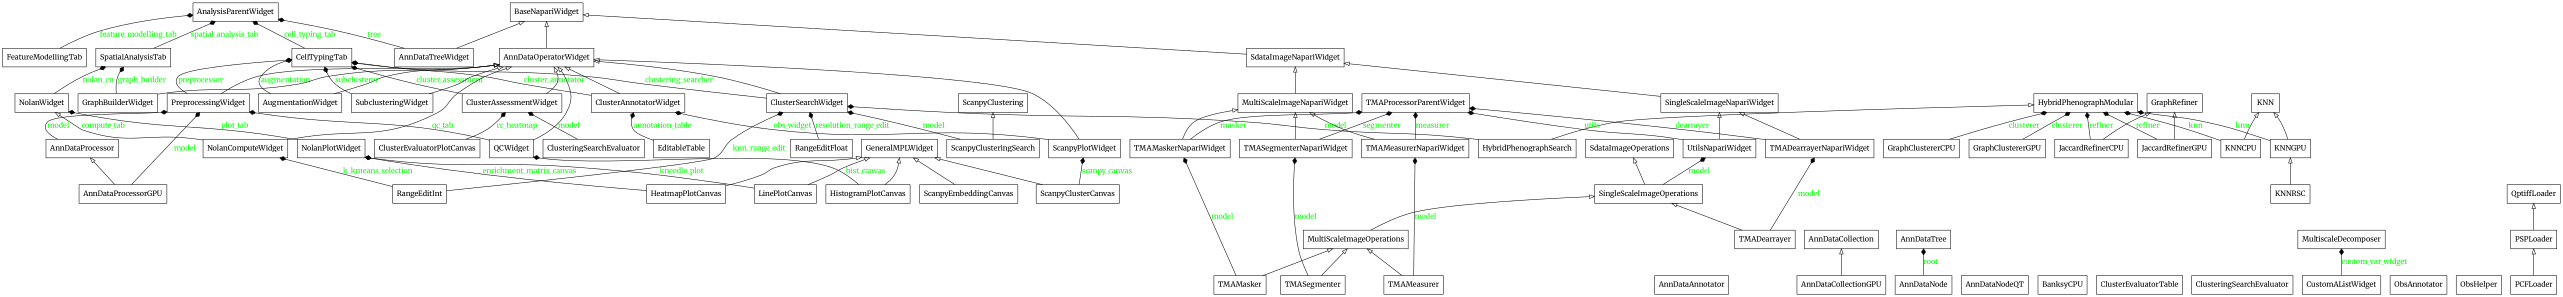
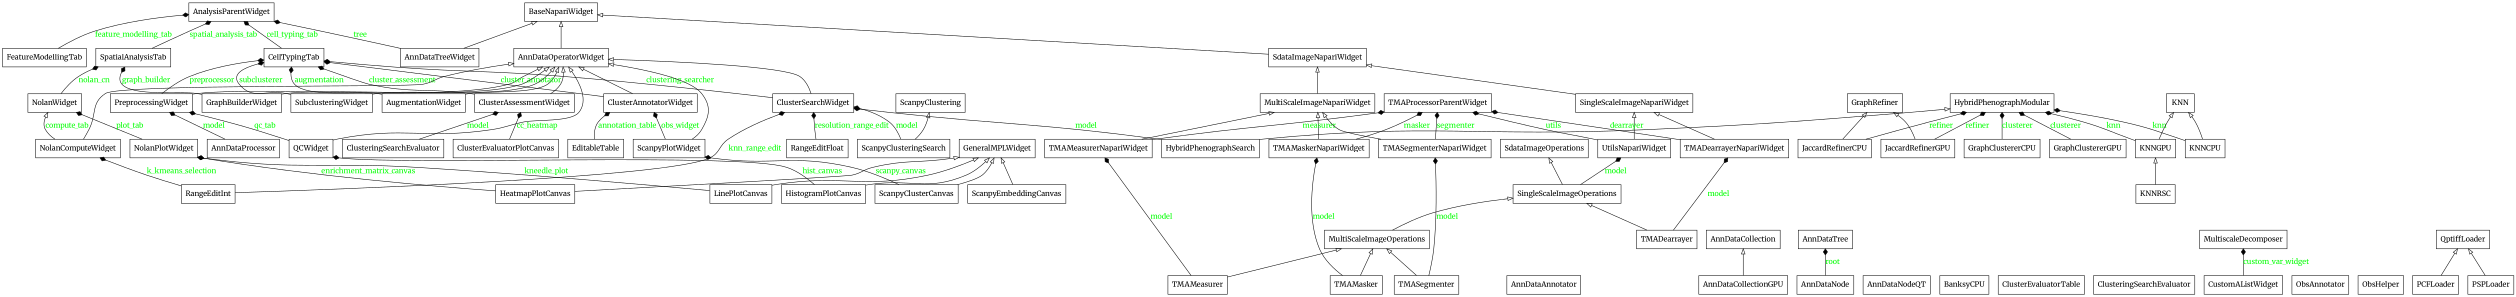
node "AnnDataProcessorGPU": removed
edge "PCFLoader" -> "PSPLoader": now "PCFLoader" -> "QptiffLoader"
